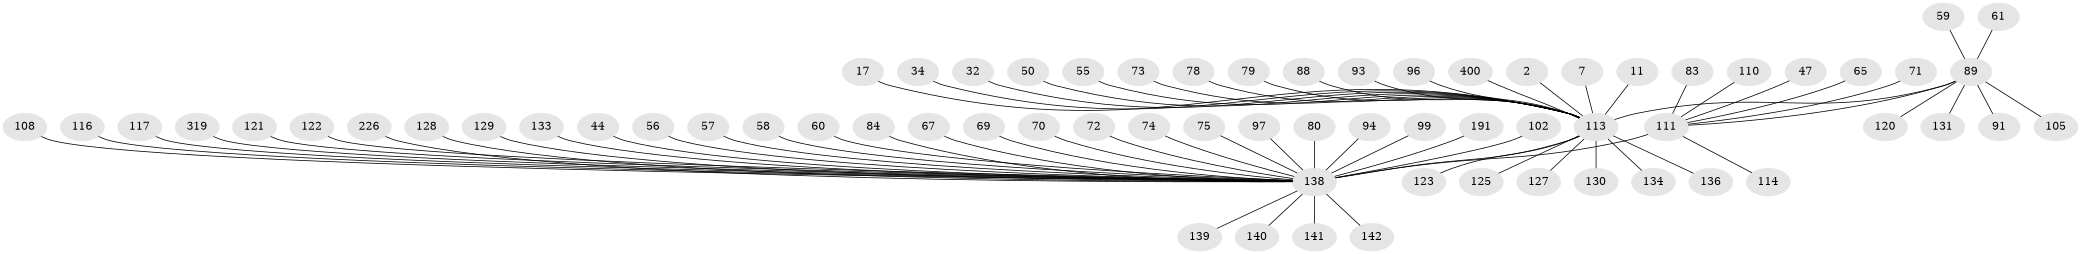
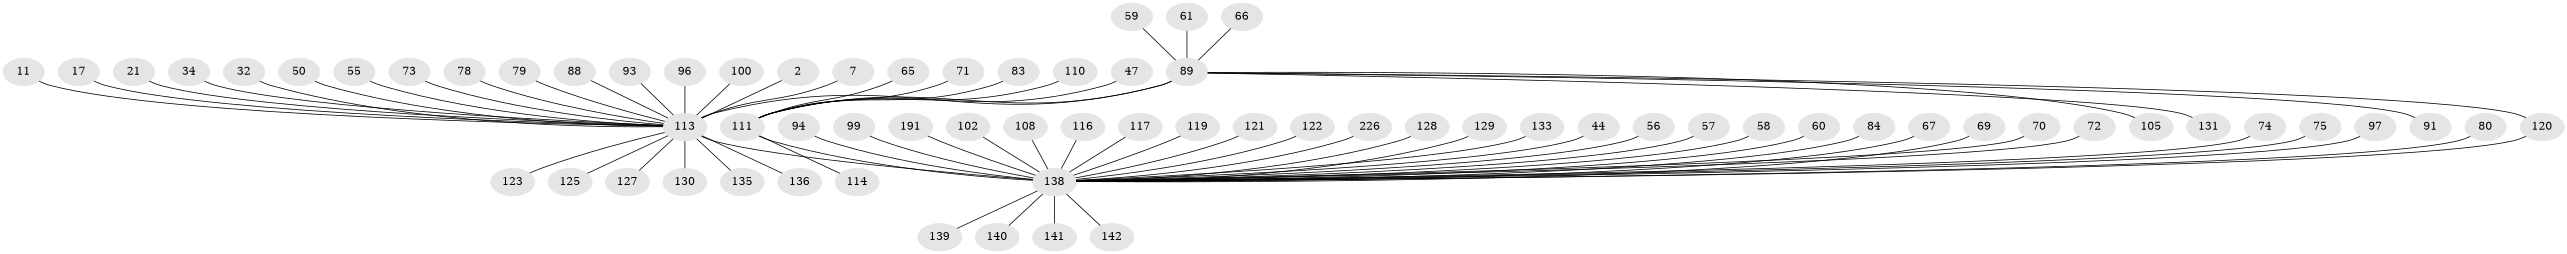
node "66": added
node "21": added
node "400": label "400" -> "100"
node "319": label "319" -> "119"
edge "120" -- "138": added
node "134": label "134" -> "135"
